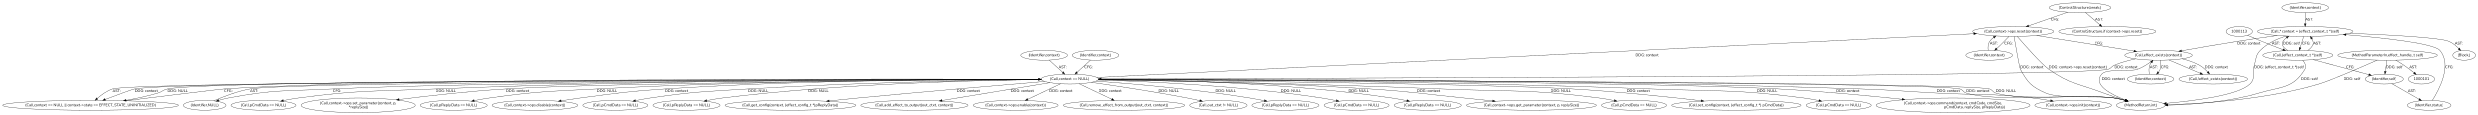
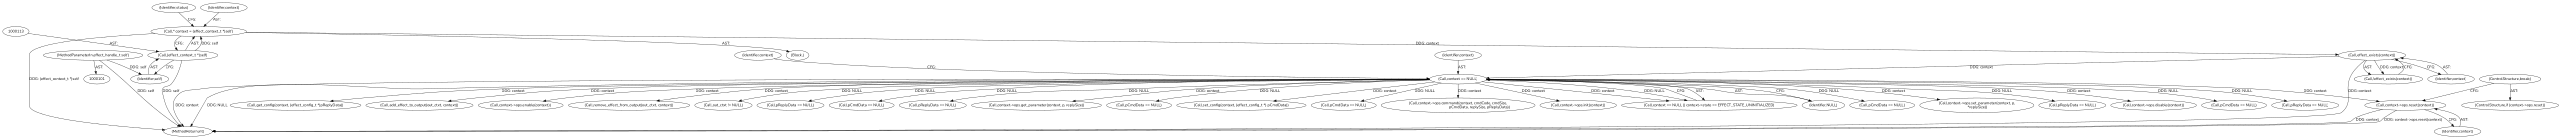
edge "(Call,context->ops.reset(context))" -> "(Call,effect_exists(context))": now "(Call,!effect_exists(context))" -> "(Call,effect_exists(context))"
edge "(Identifier,self)" -> "(Identifier,status)": now "(Identifier,self)" -> "(Call,(effect_context_t *)self)"
